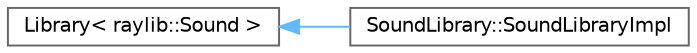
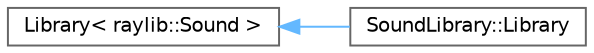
node "SoundLibrary::SoundLibraryImpl": label "SoundLibrary::SoundLibraryImpl" -> "SoundLibrary::Library"
